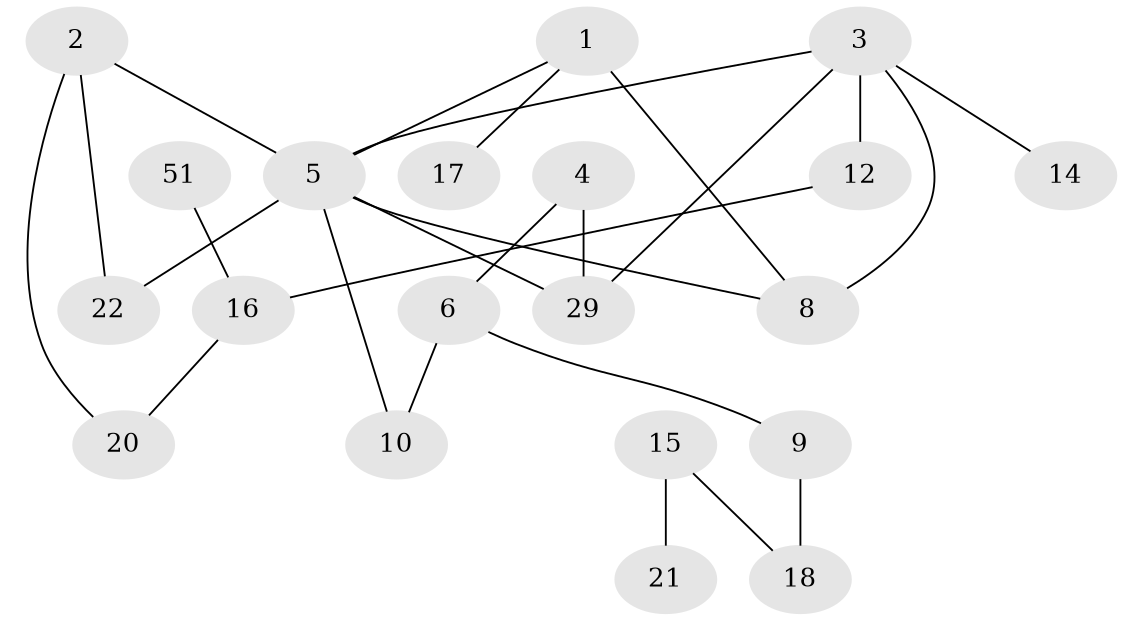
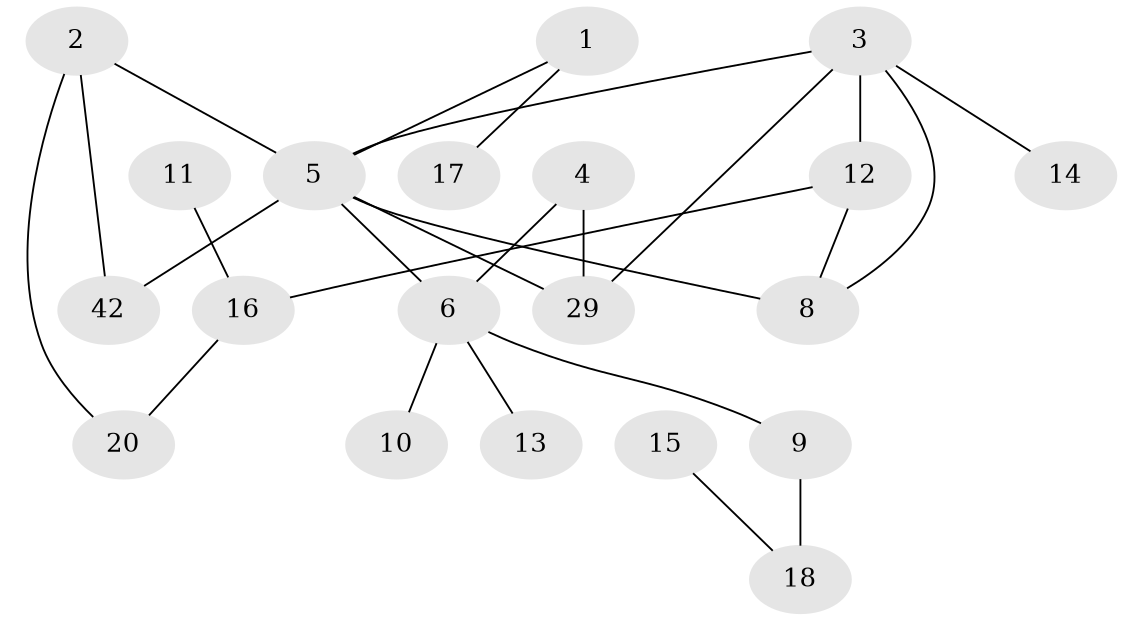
node "51": label "51" -> "11"
edge "1" -- "8": now "12" -- "8"
node "22": label "22" -> "42"
edge "5" -- "10": now "5" -- "6"
node "13": added
node "21": removed
